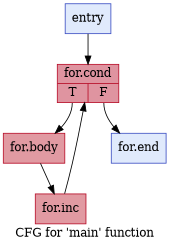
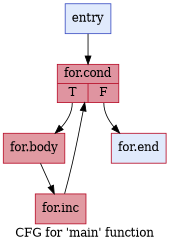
node "for.end": color #3d50c3ff -> #b70d28ff
